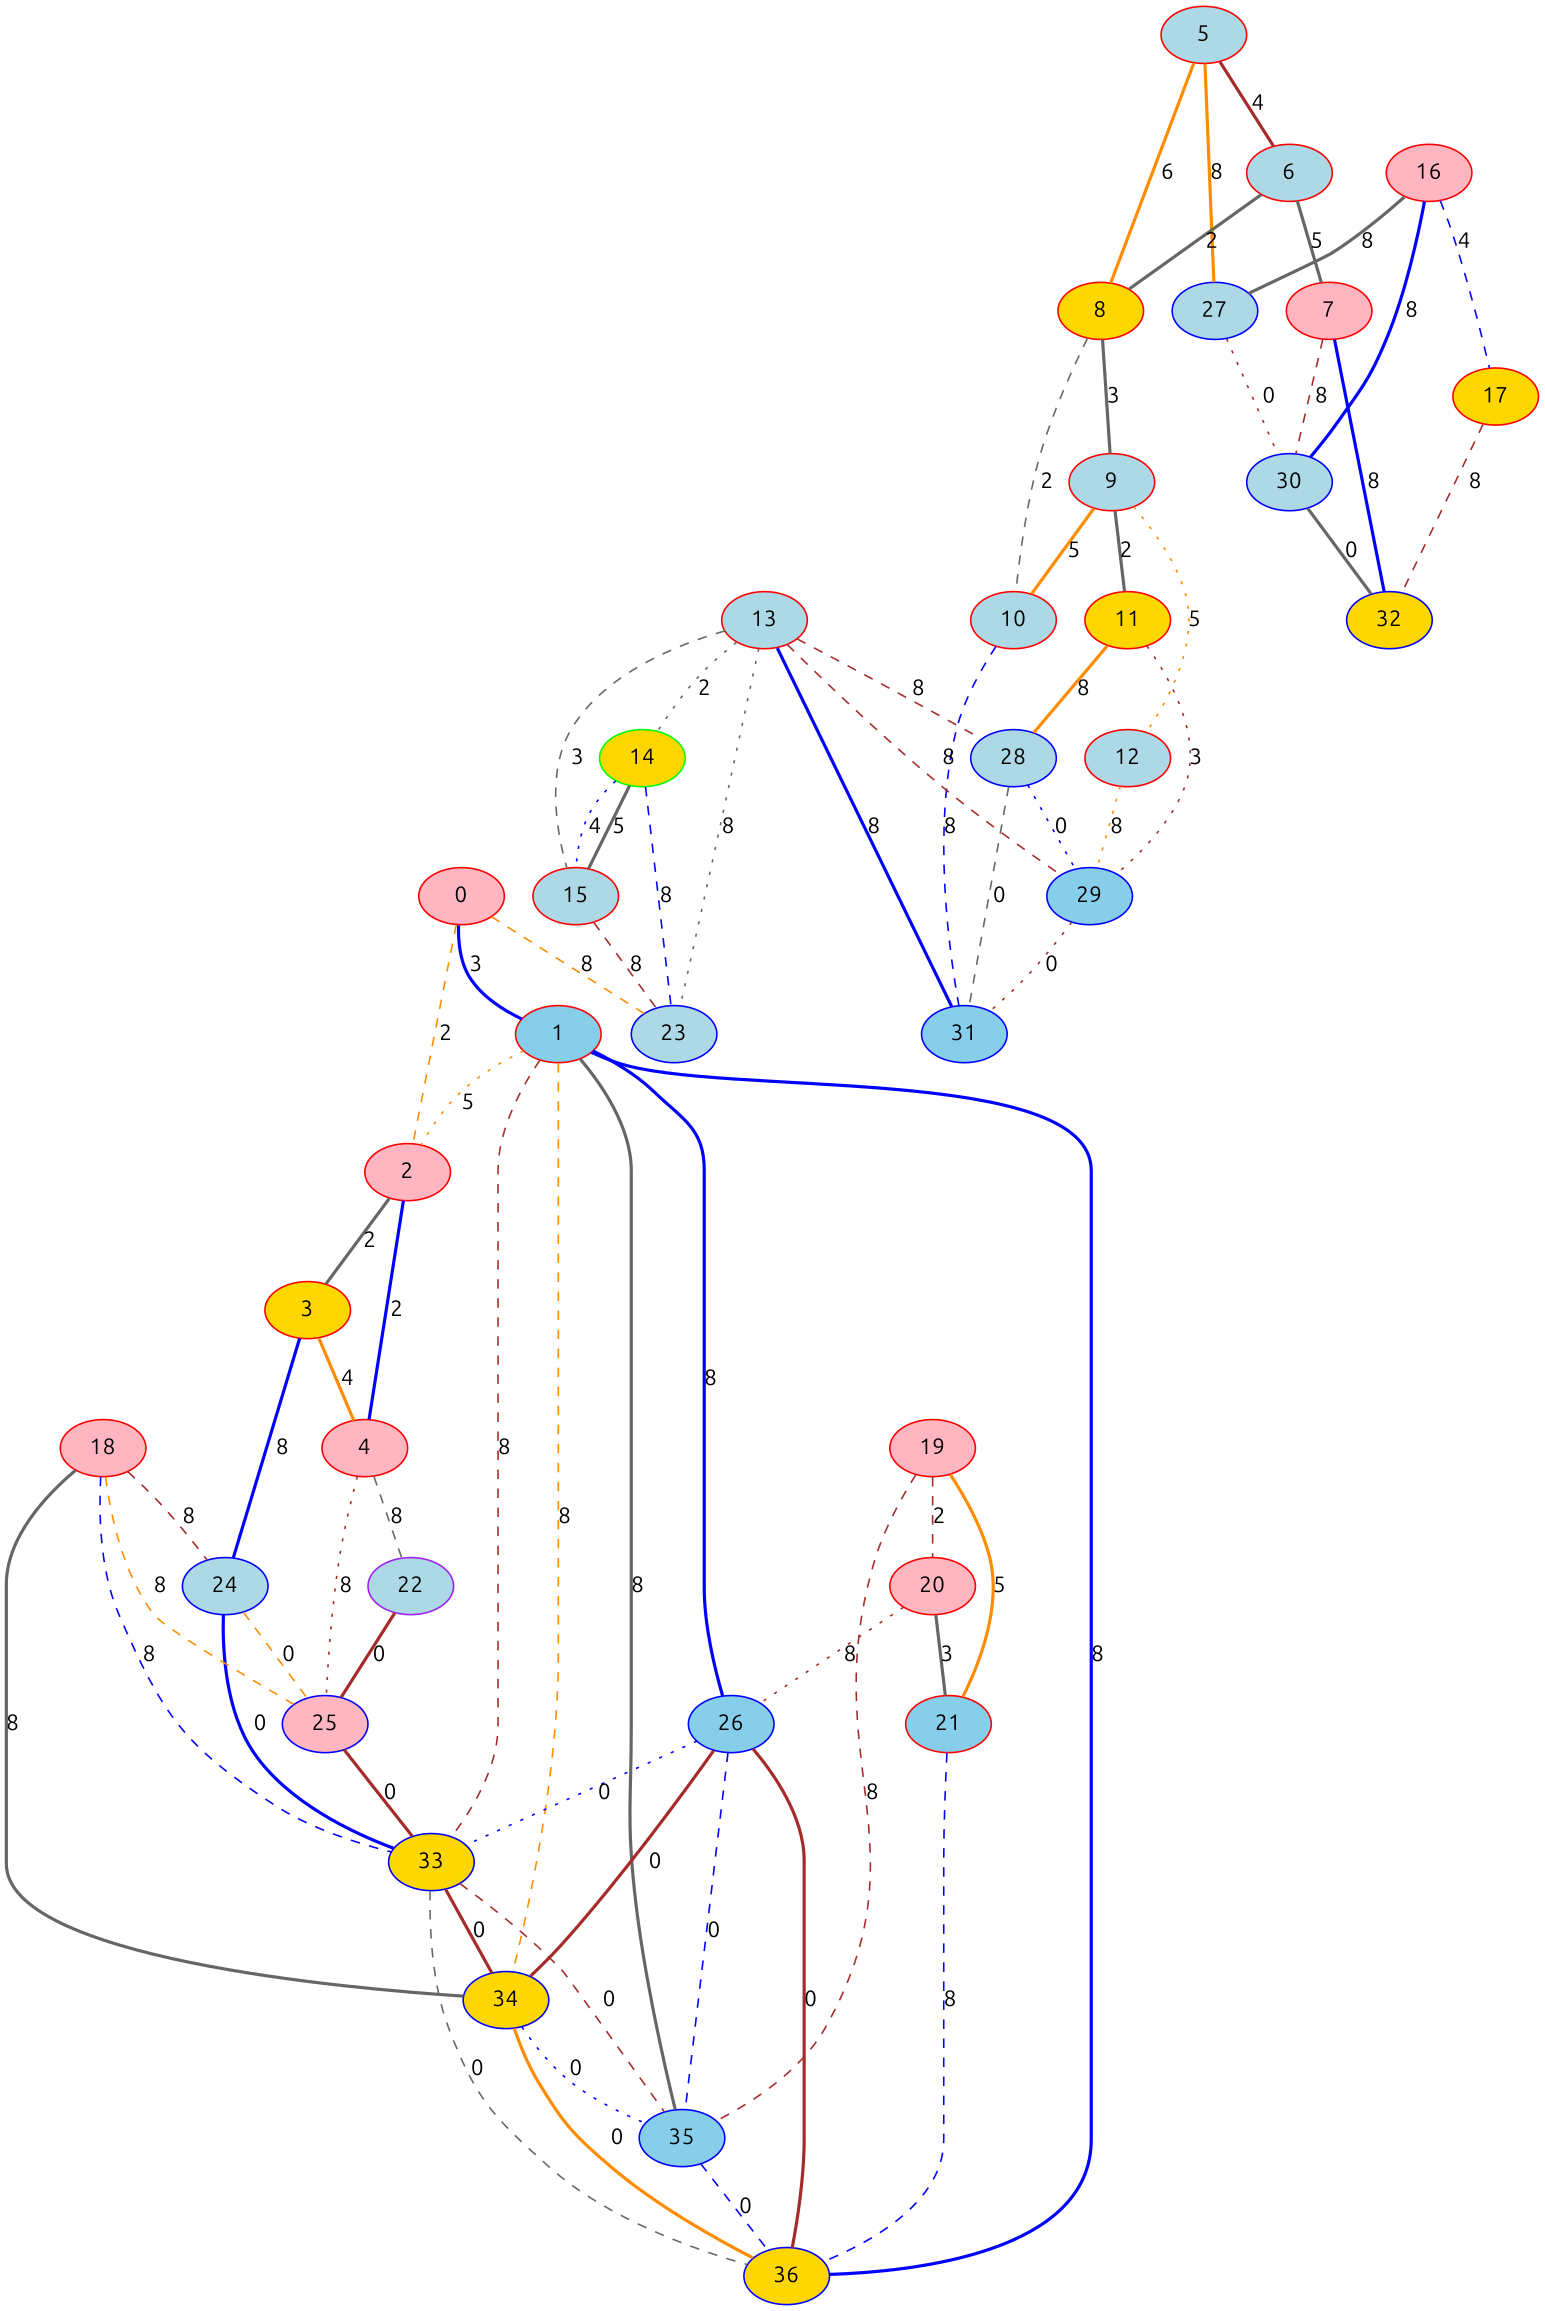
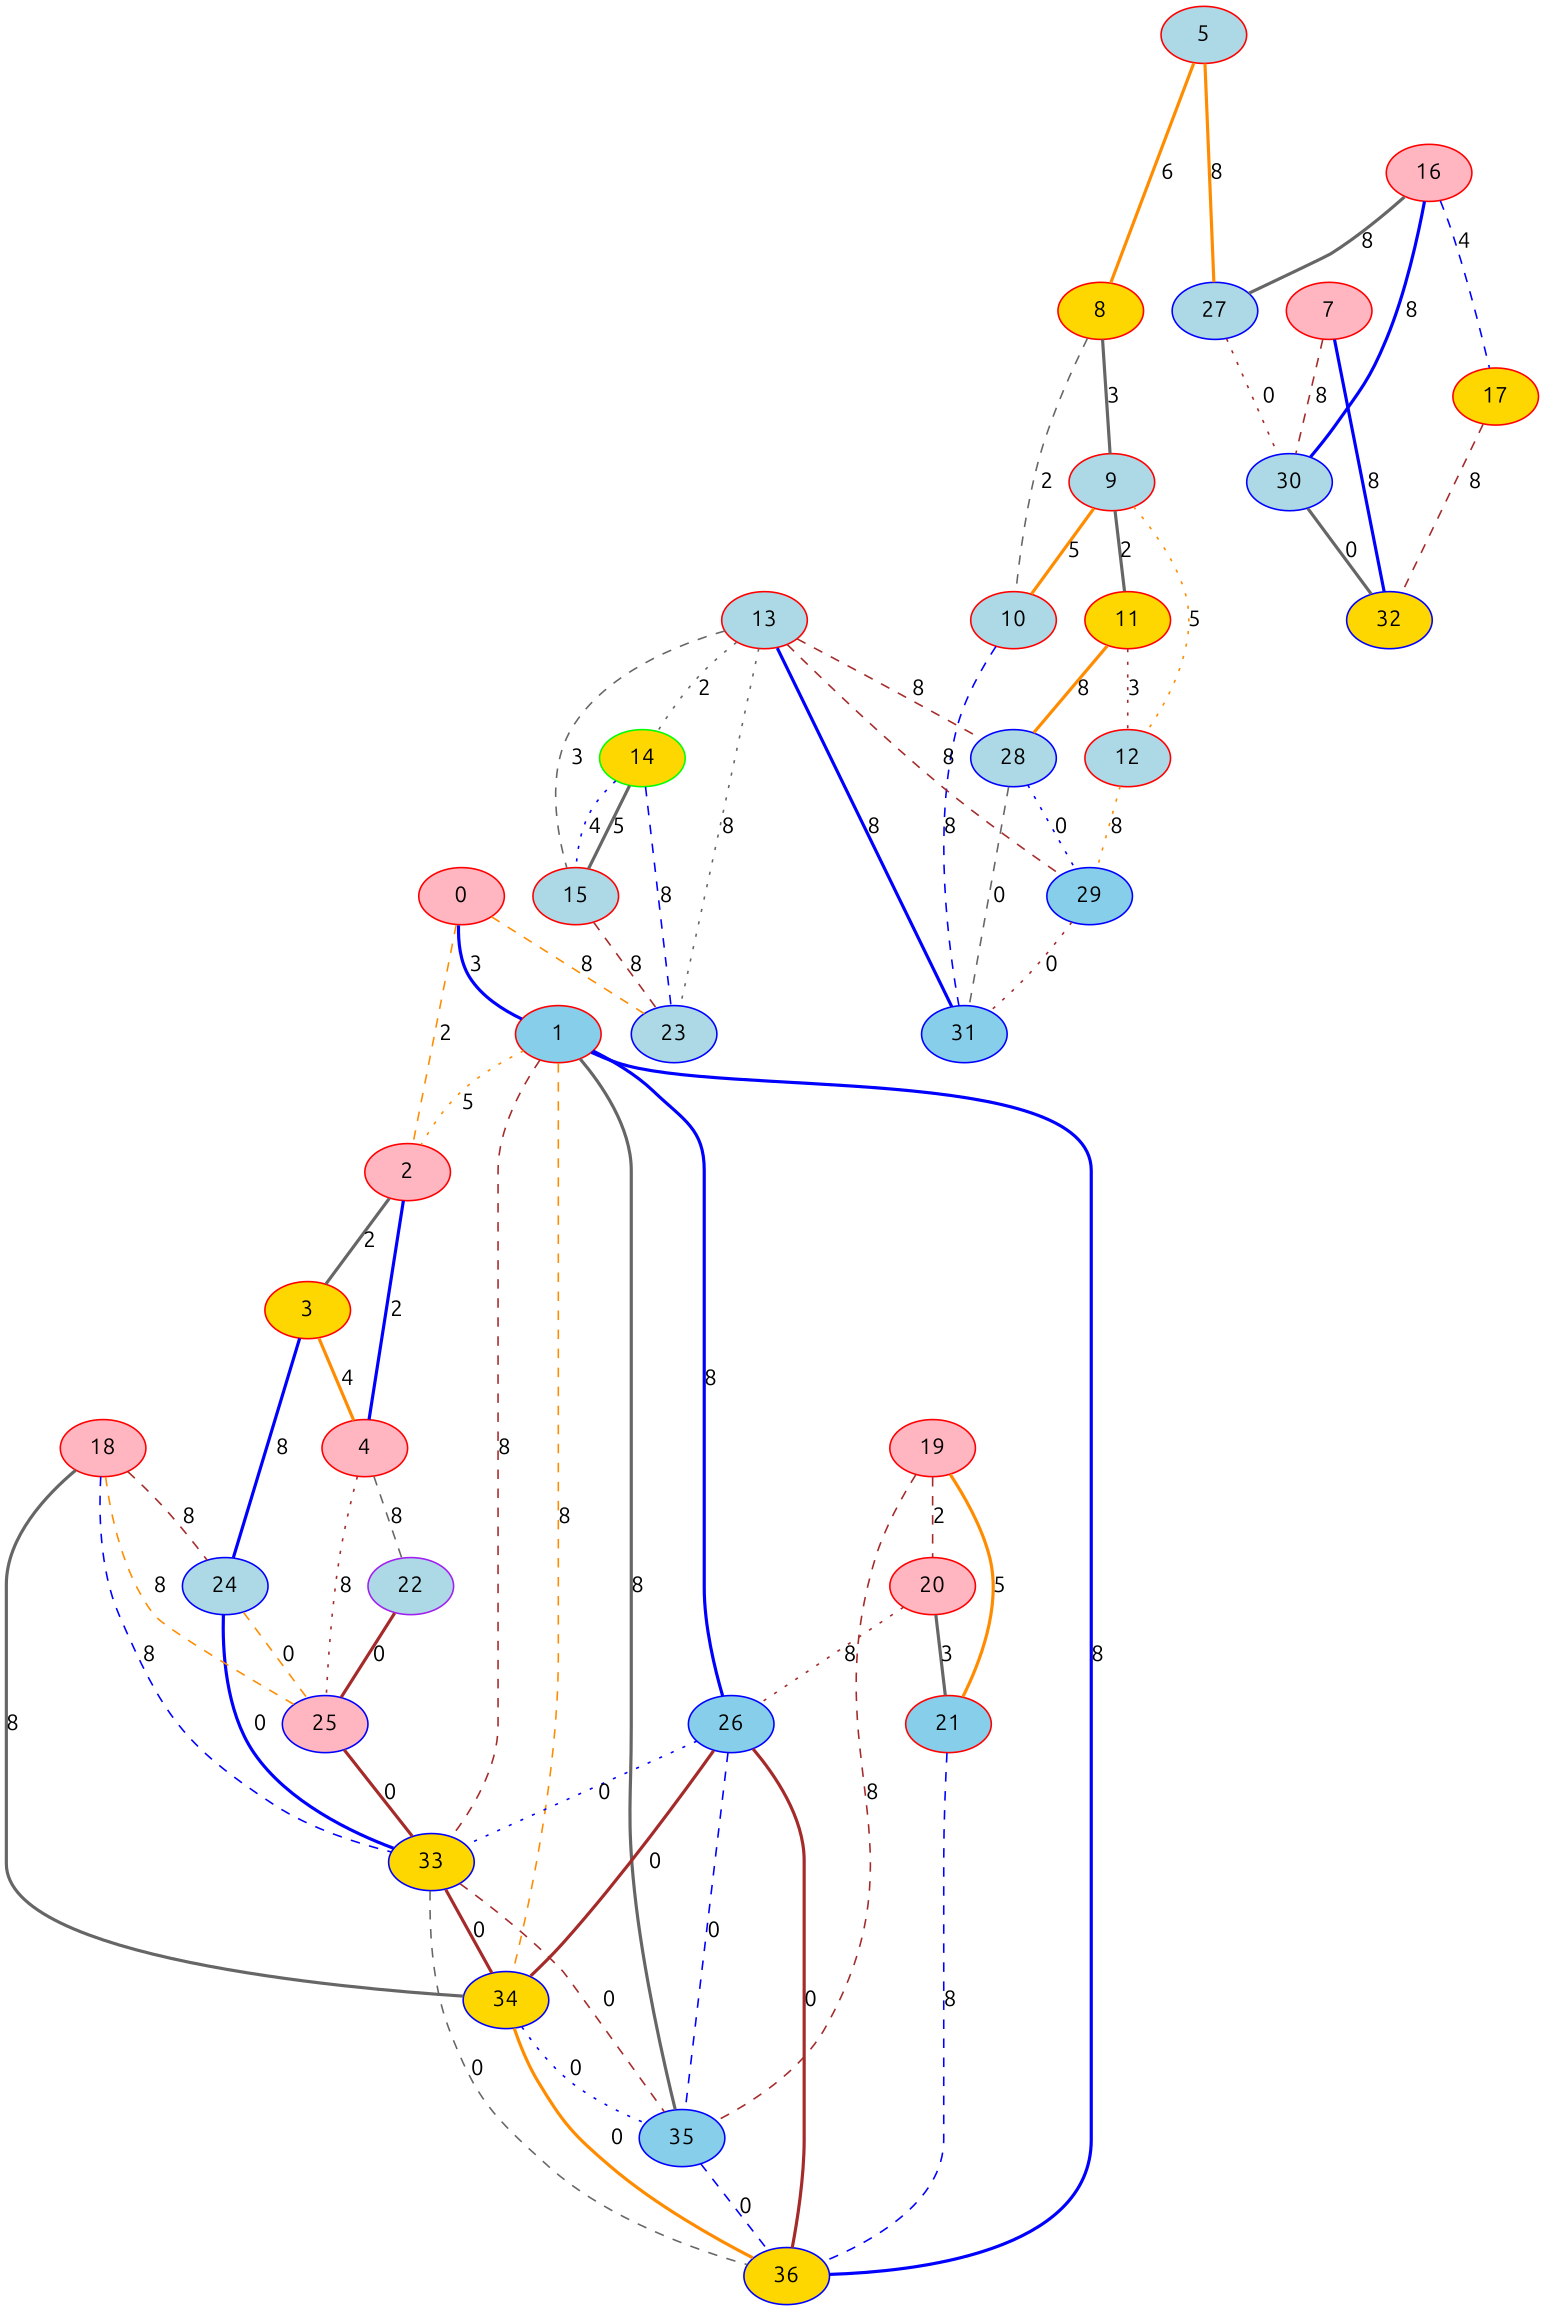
node "6": removed
edge "11" -- "29": now "11" -- "12"
